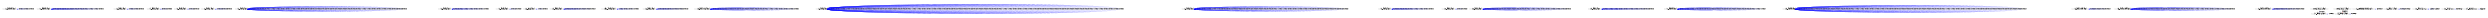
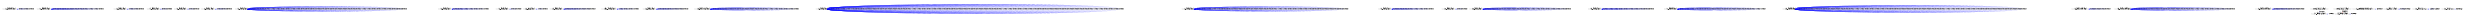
node "%ih = alloca i32, align 0": label "%ih = alloca i32, align 0" -> "%ih = alloca i32, align 4"
node "%14 = icmp slt i32 %12, -7": removed
